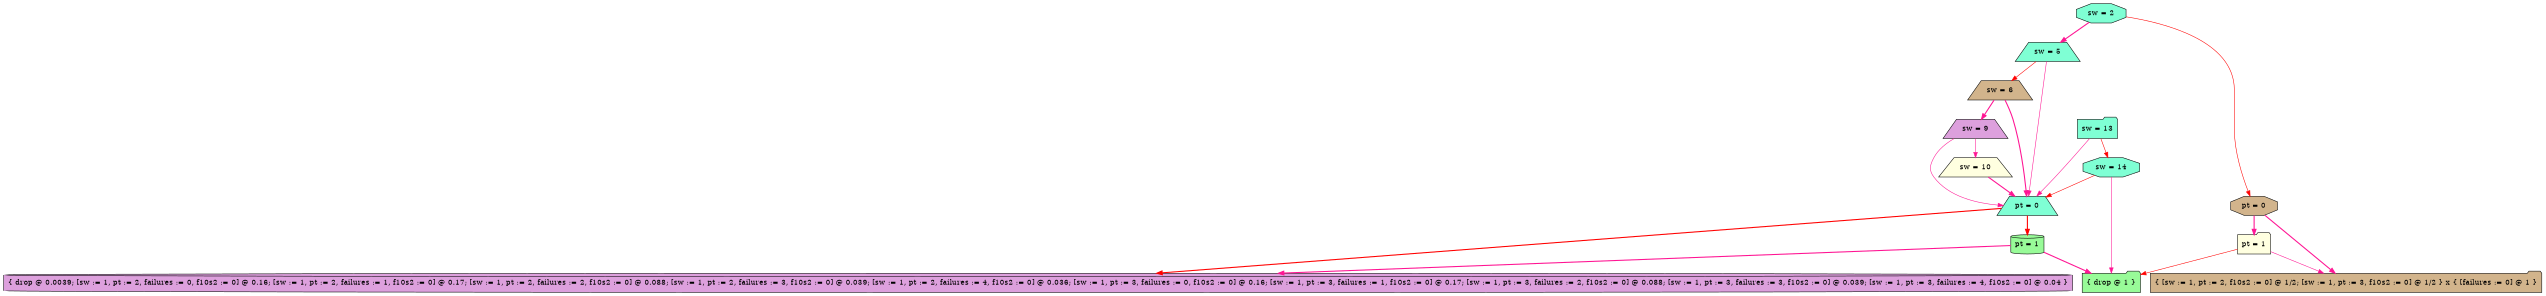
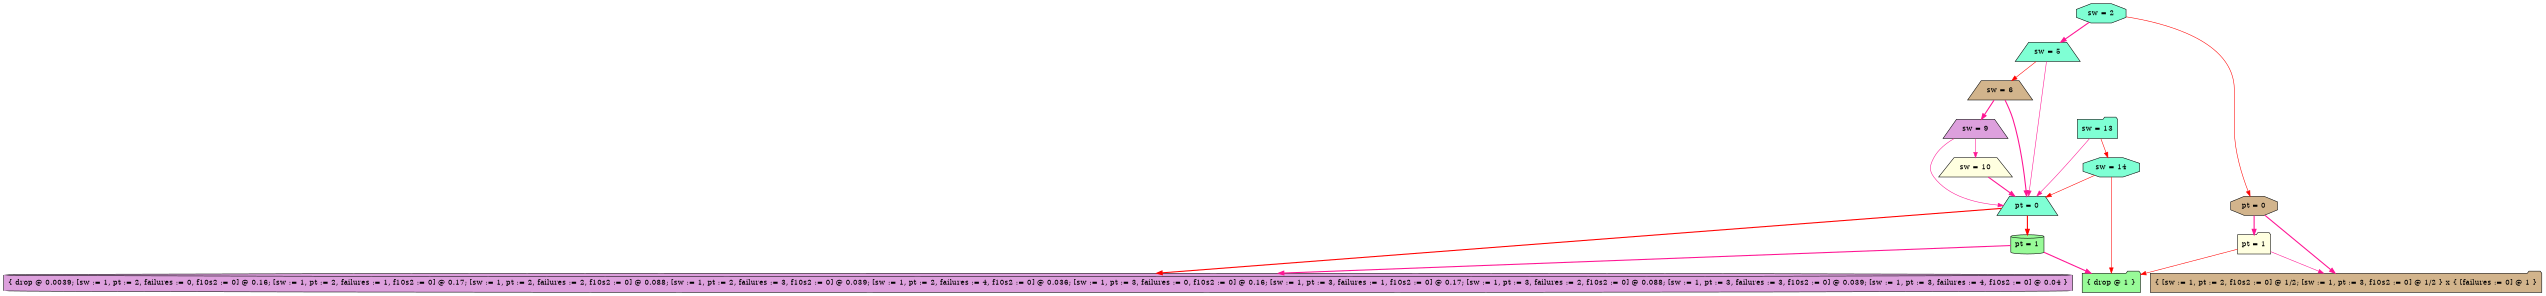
edge "sw = 14" -> "{ drop @ 1 }": color deeppink -> red
